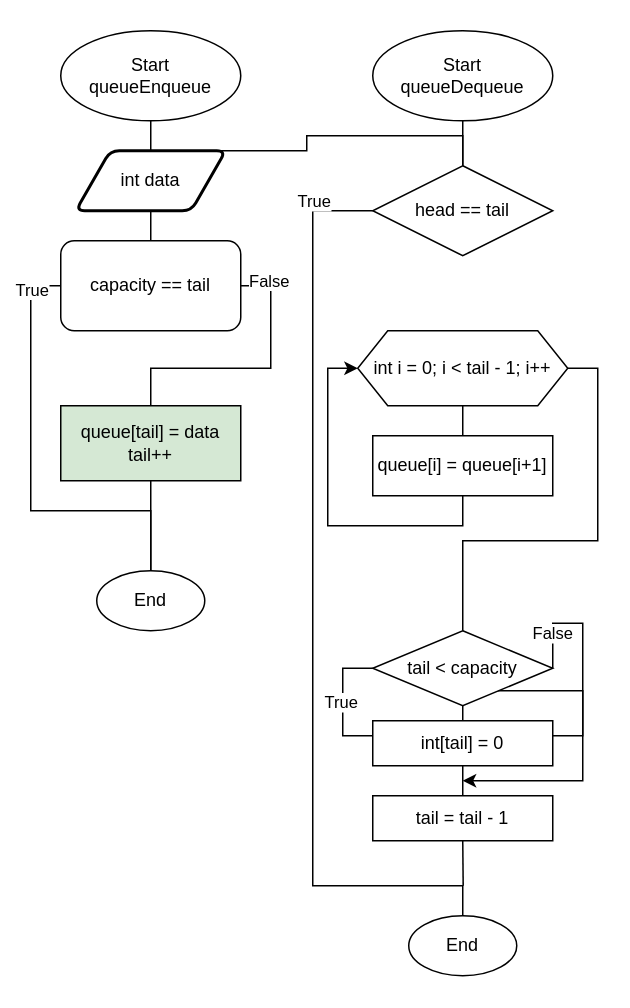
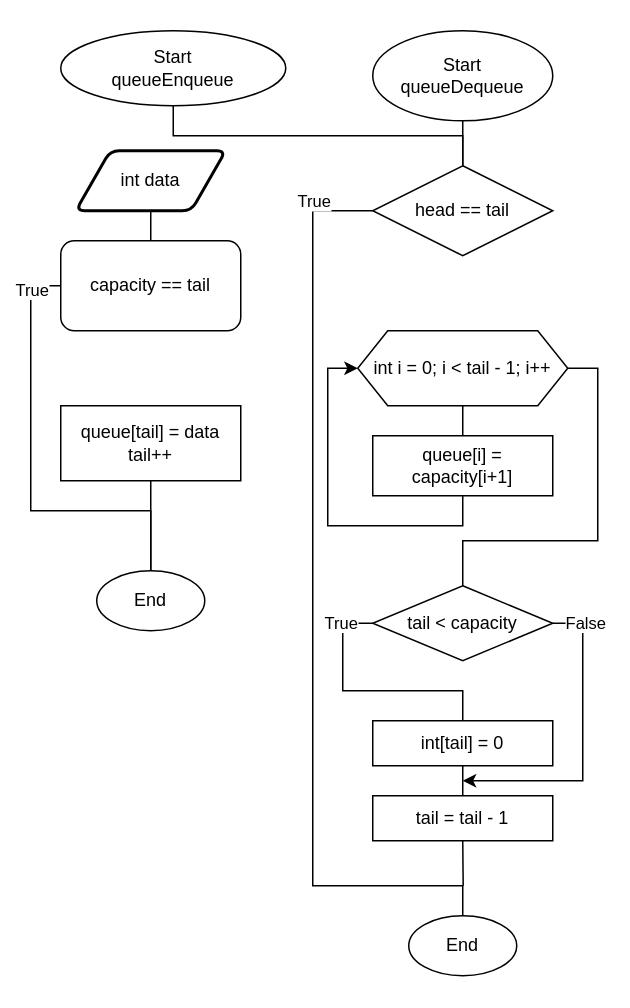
node "Start queueEnqueue": size 180x90 -> 225x75
edge "capacity == tail" -- "queue[tail] = data tail++": removed, label "False"
node "queue[tail] = data tail++": fillcolor #d5e8d4 -> #ffffff
node "queue[i] = queue[i+1]": label "queue[i] = queue[i+1]" -> "queue[i] = capacity[i+1]"
node "tail < capacity": moved (463, 668) -> (463, 623)
